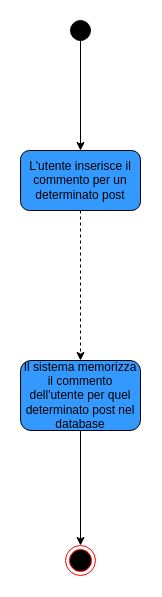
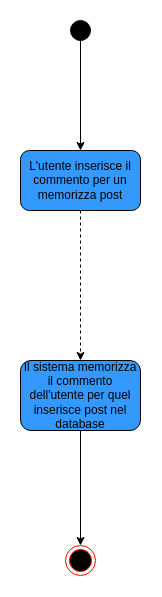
node "L'utente inserisce il commento per un determinato post": label "L'utente inserisce il commento per un determinato post" -> "L'utente inserisce il commento per un memorizza post"
node "Il sistema memorizza il commento dell'utente per quel determinato post nel database": label "Il sistema memorizza il commento dell'utente per quel determinato post nel database" -> "Il sistema memorizza il commento dell'utente per quel inserisce post nel database"
